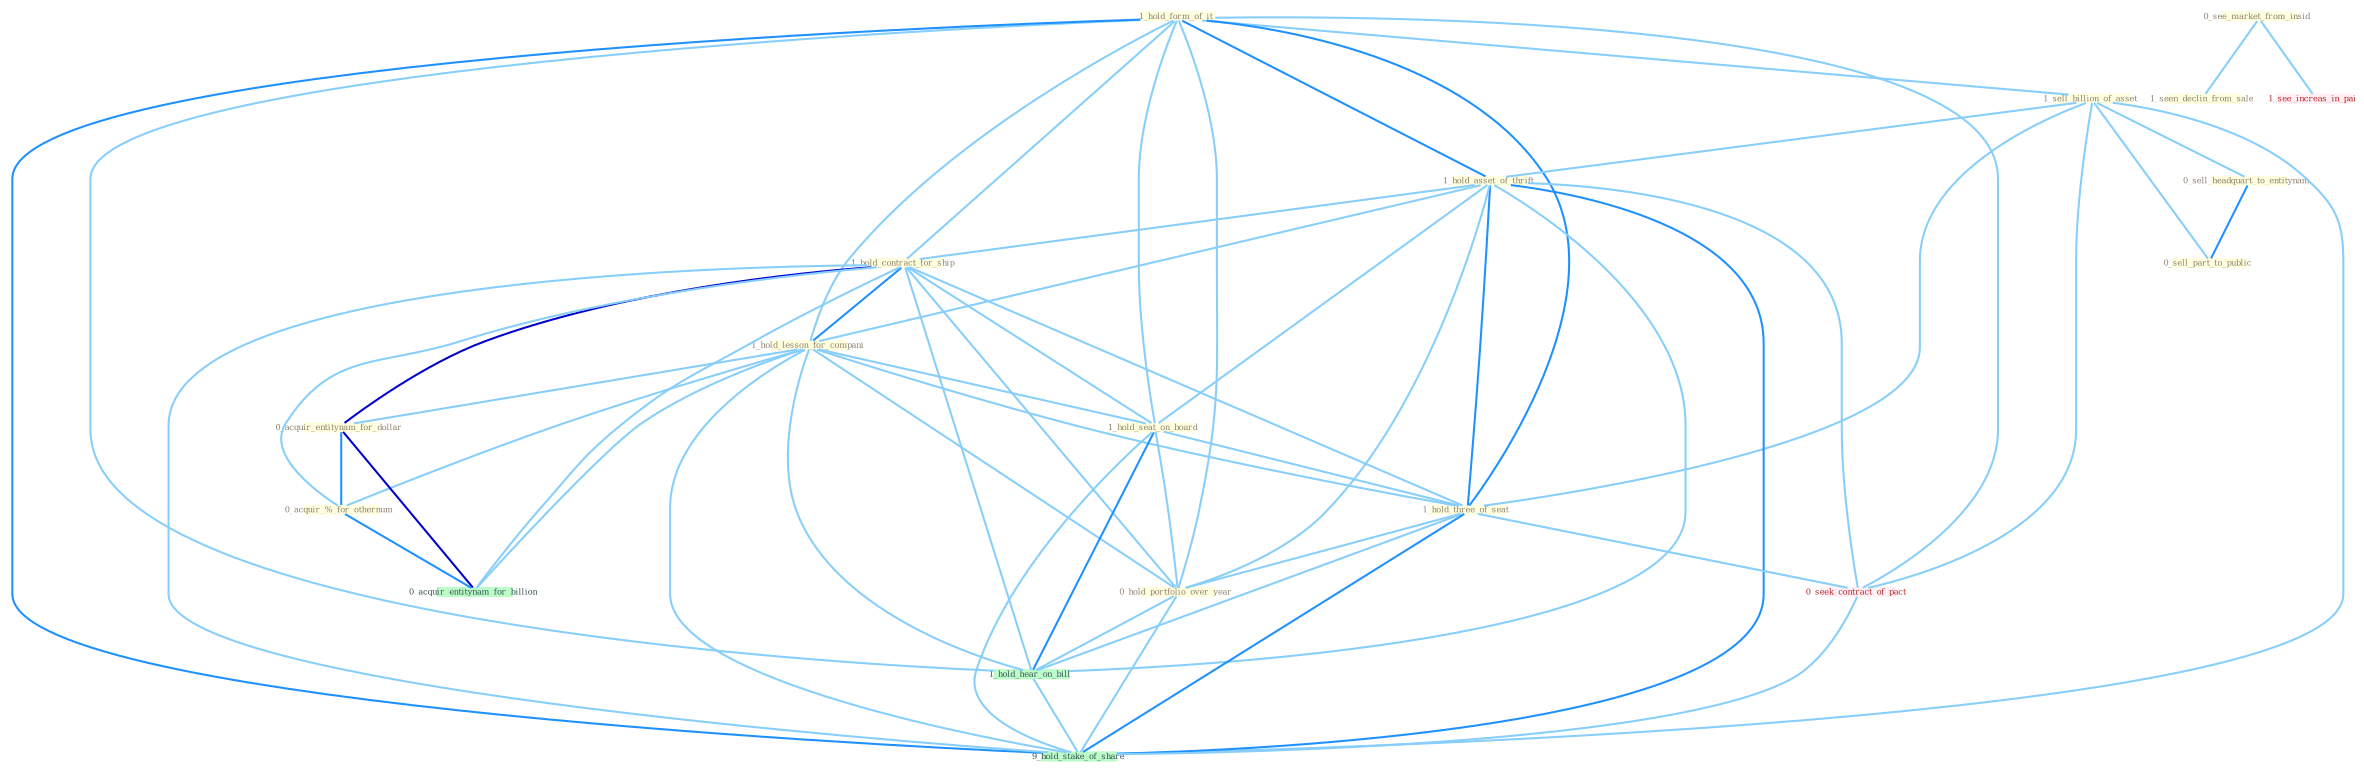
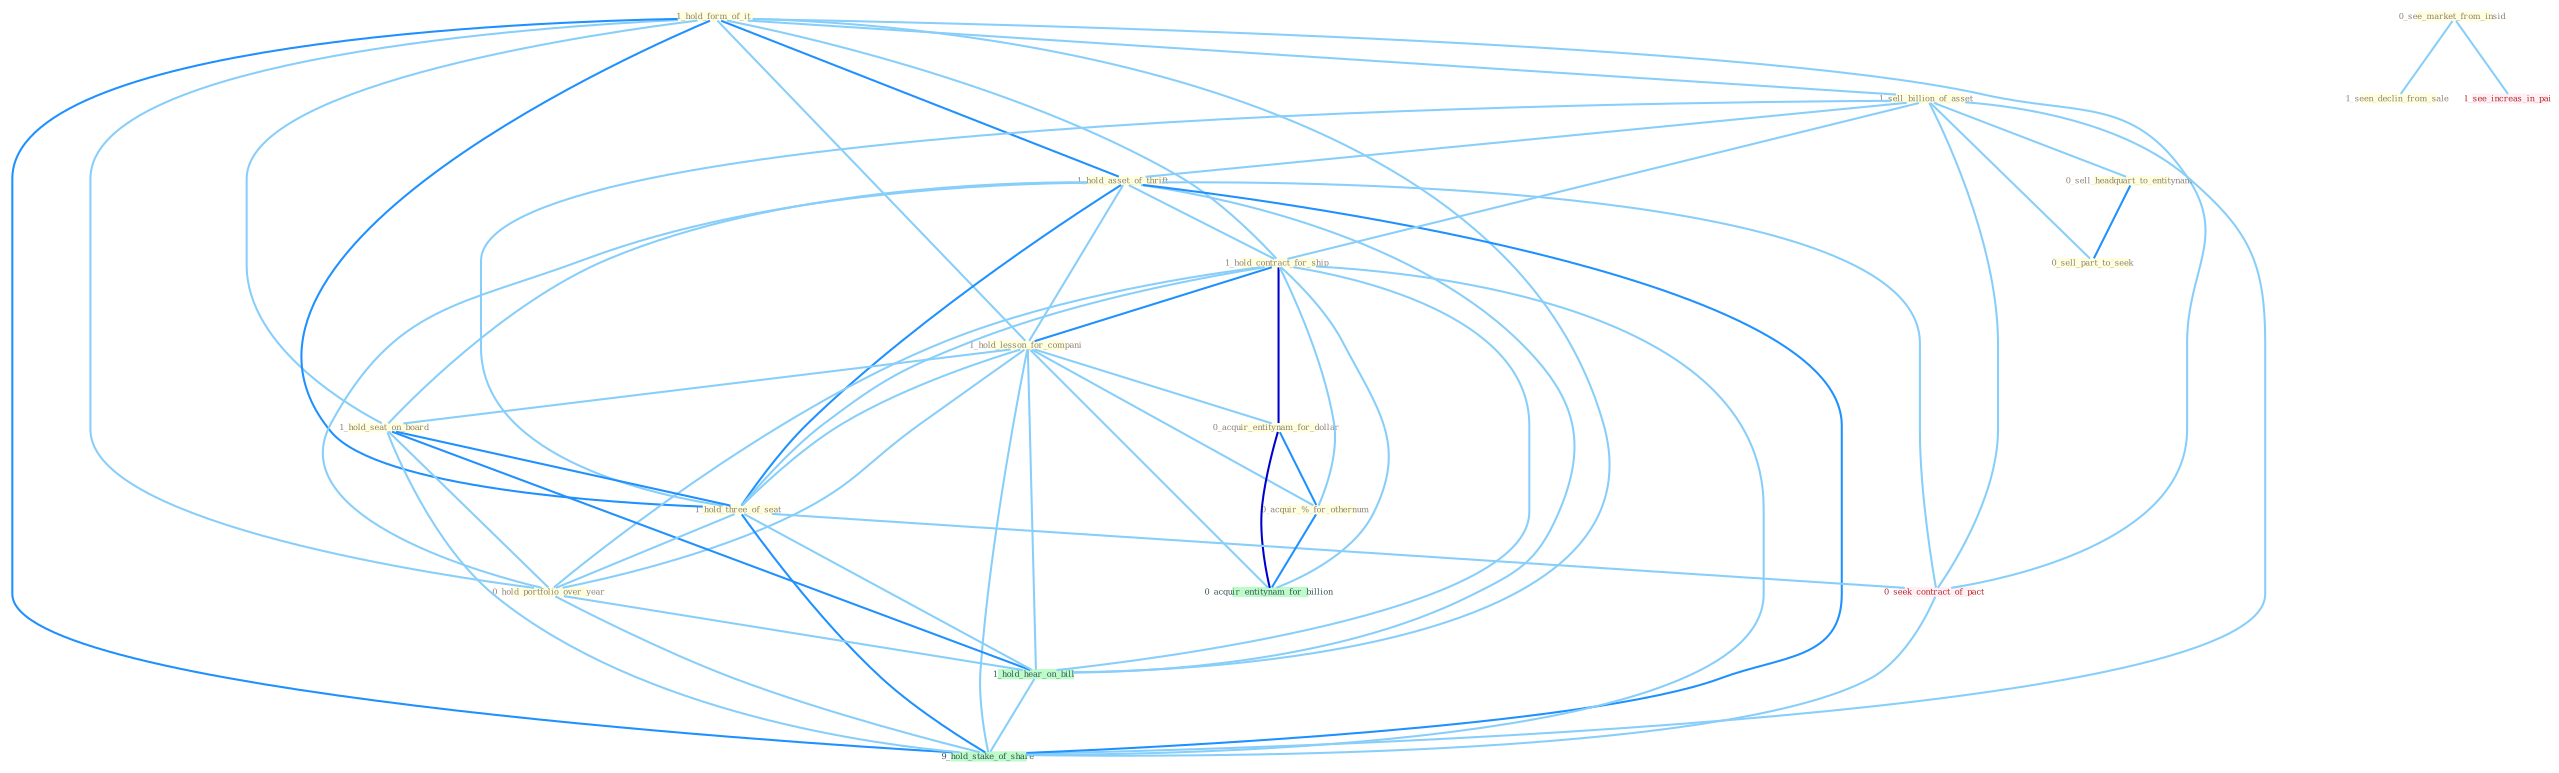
node "0_sell_part_to_public": label "0_sell_part_to_public" -> "0_sell_part_to_seek"
edge "1_hold_contract_for_ship" -- "1_hold_seat_on_board": now "1_hold_contract_for_ship" -- "1_sell_billion_of_asset"
edge "1_hold_seat_on_board" -- "1_hold_three_of_seat": color #87cefa -> #1e90ff
